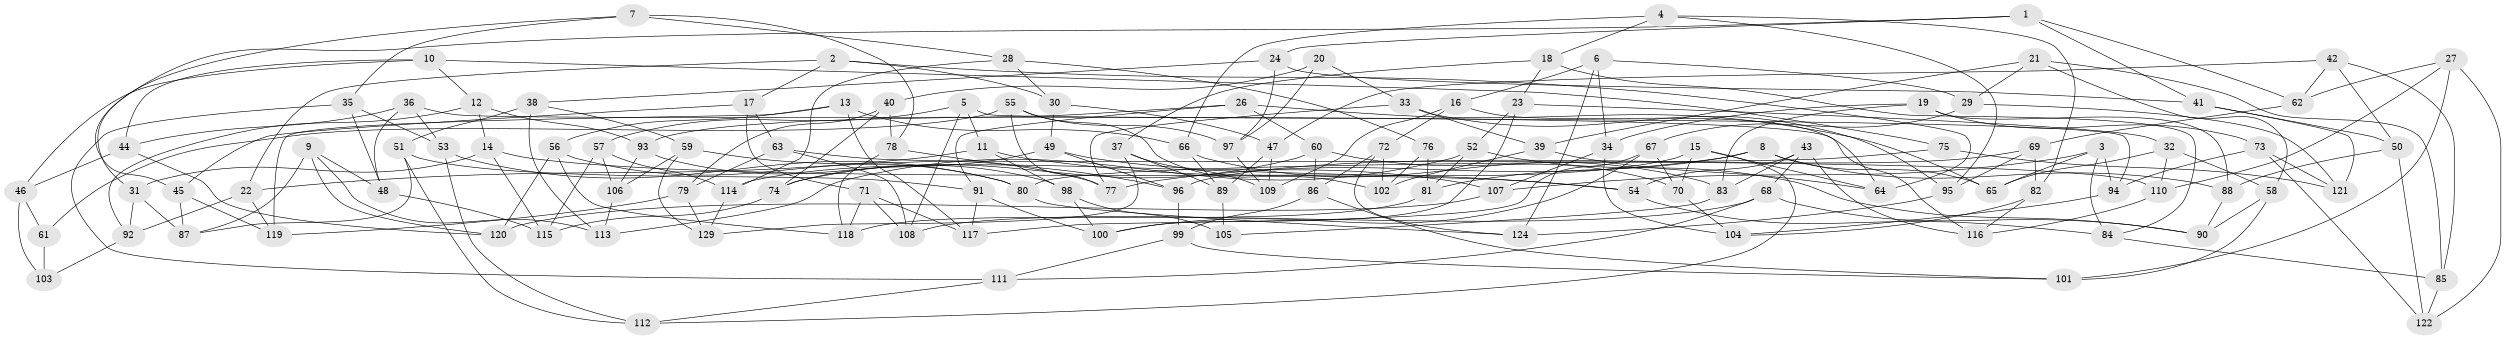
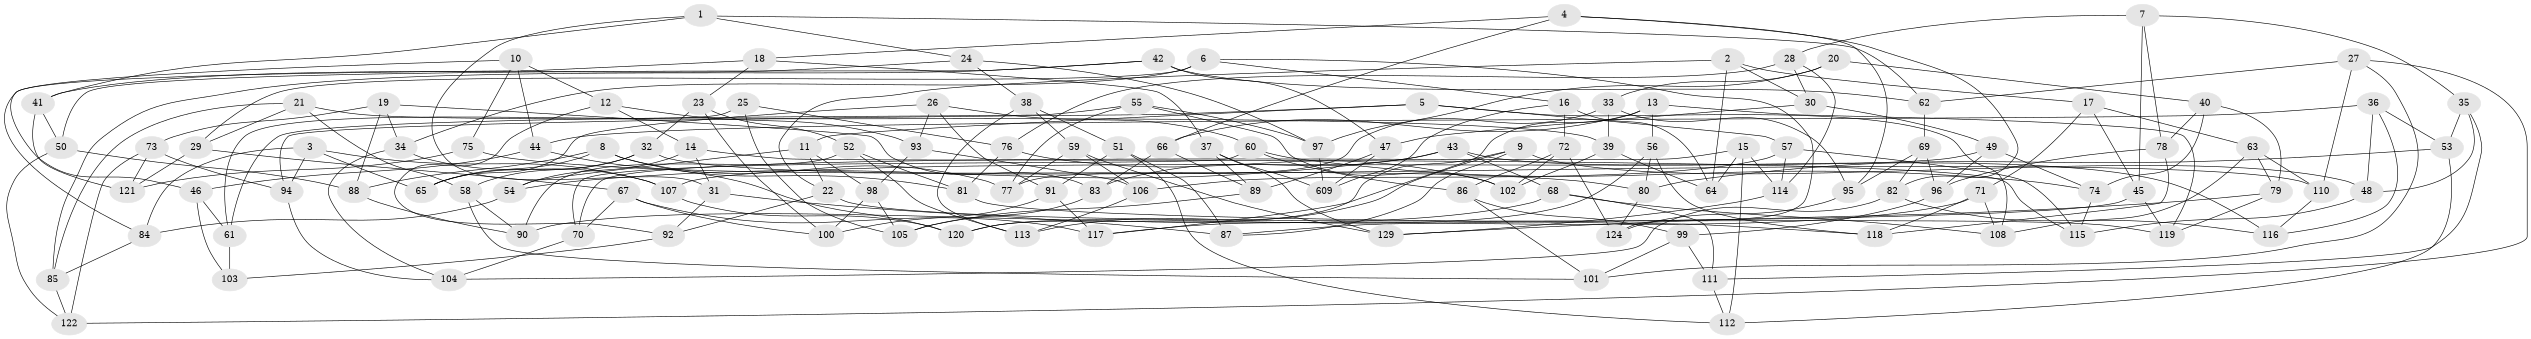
node "25": added
node "109": label "109" -> "609"
